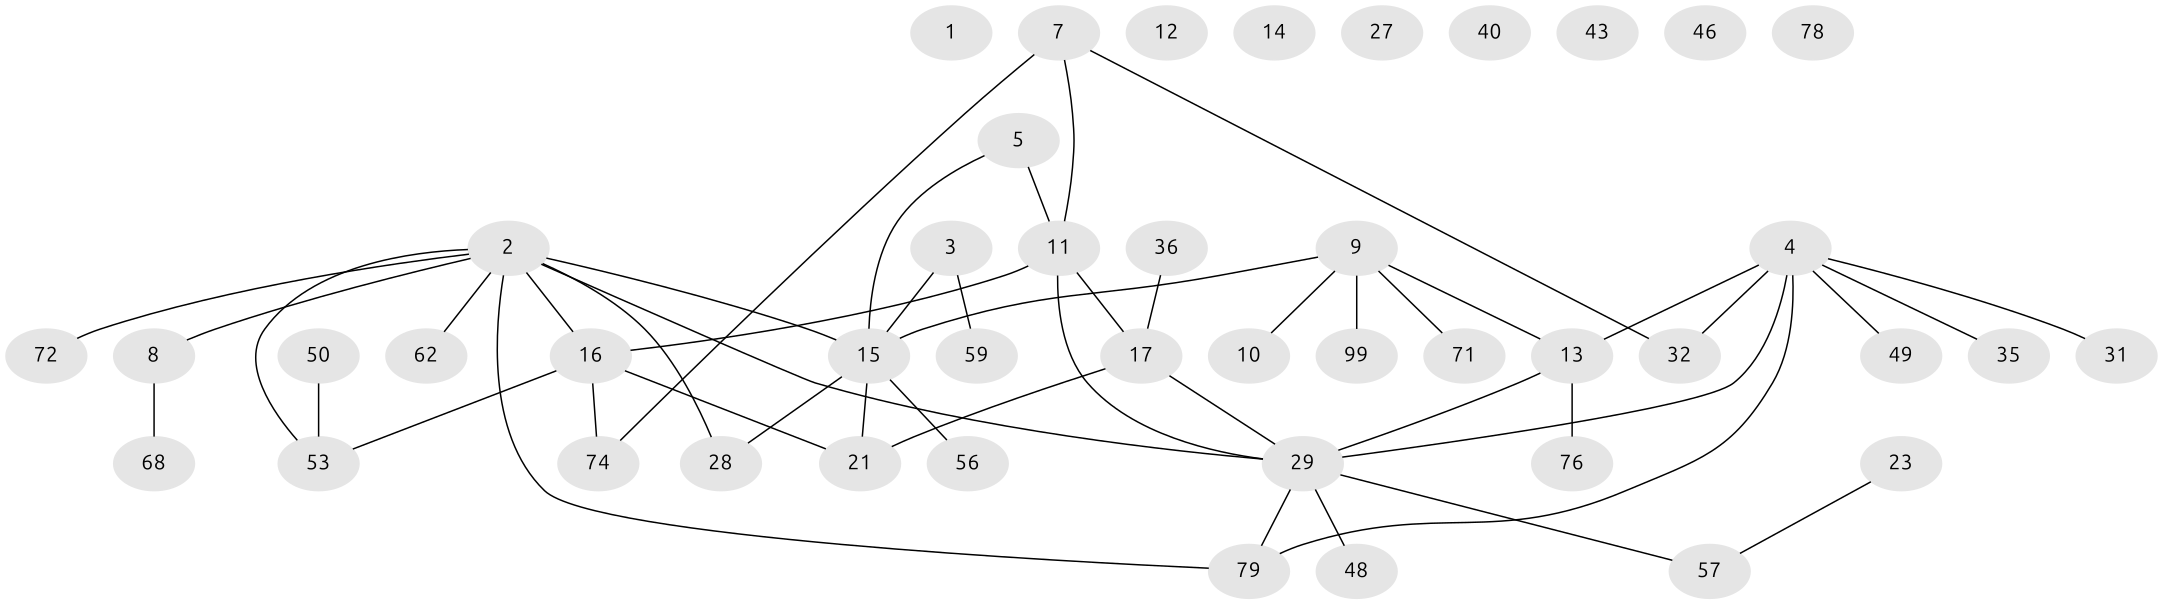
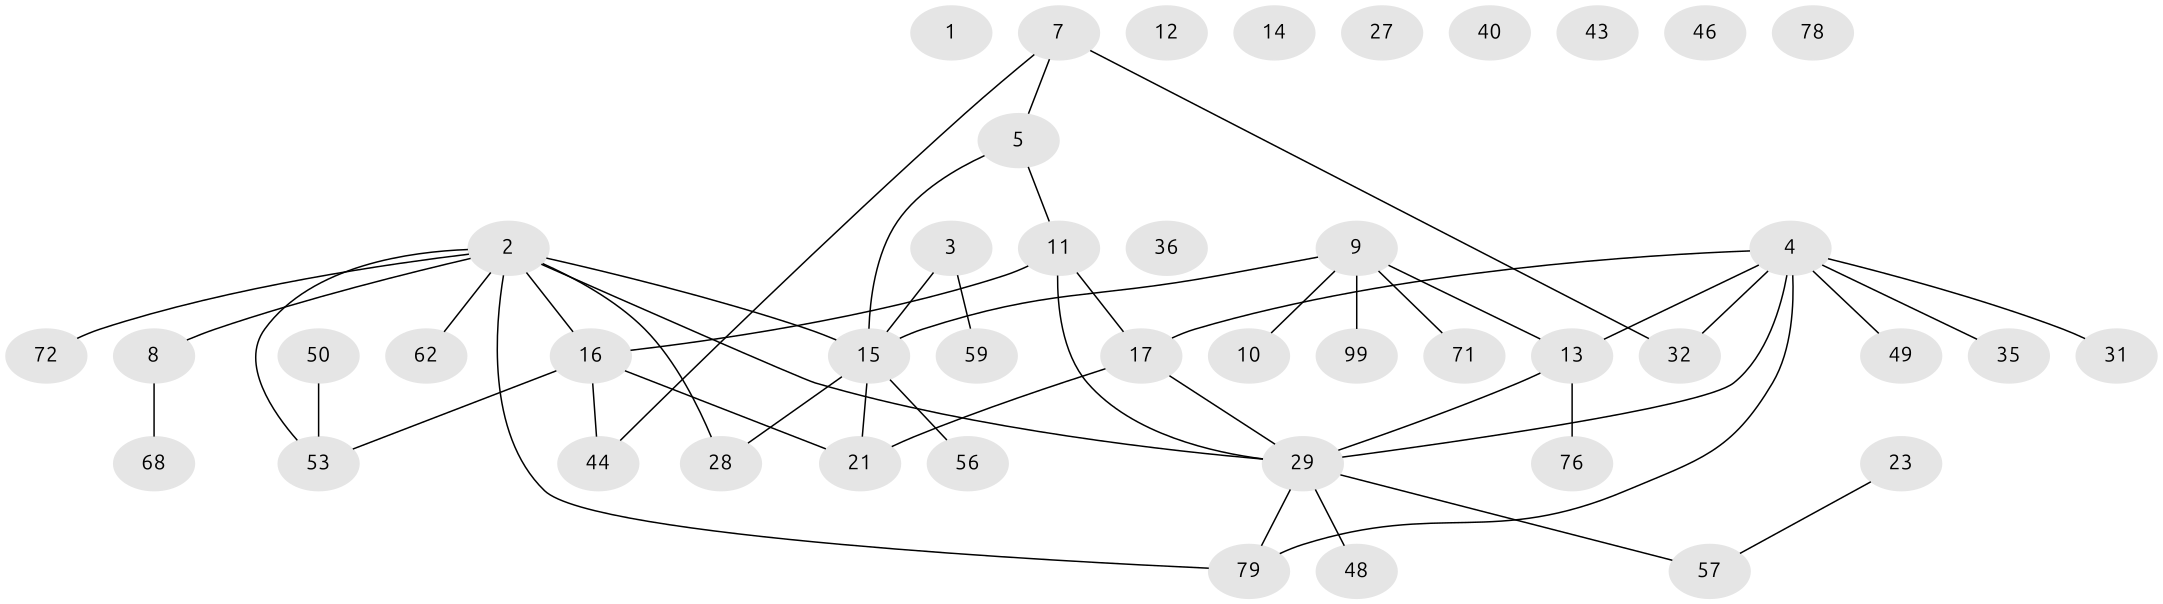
edge "7" -- "11": now "7" -- "5"
edge "36" -- "17": now "4" -- "17"
node "74": label "74" -> "44"
